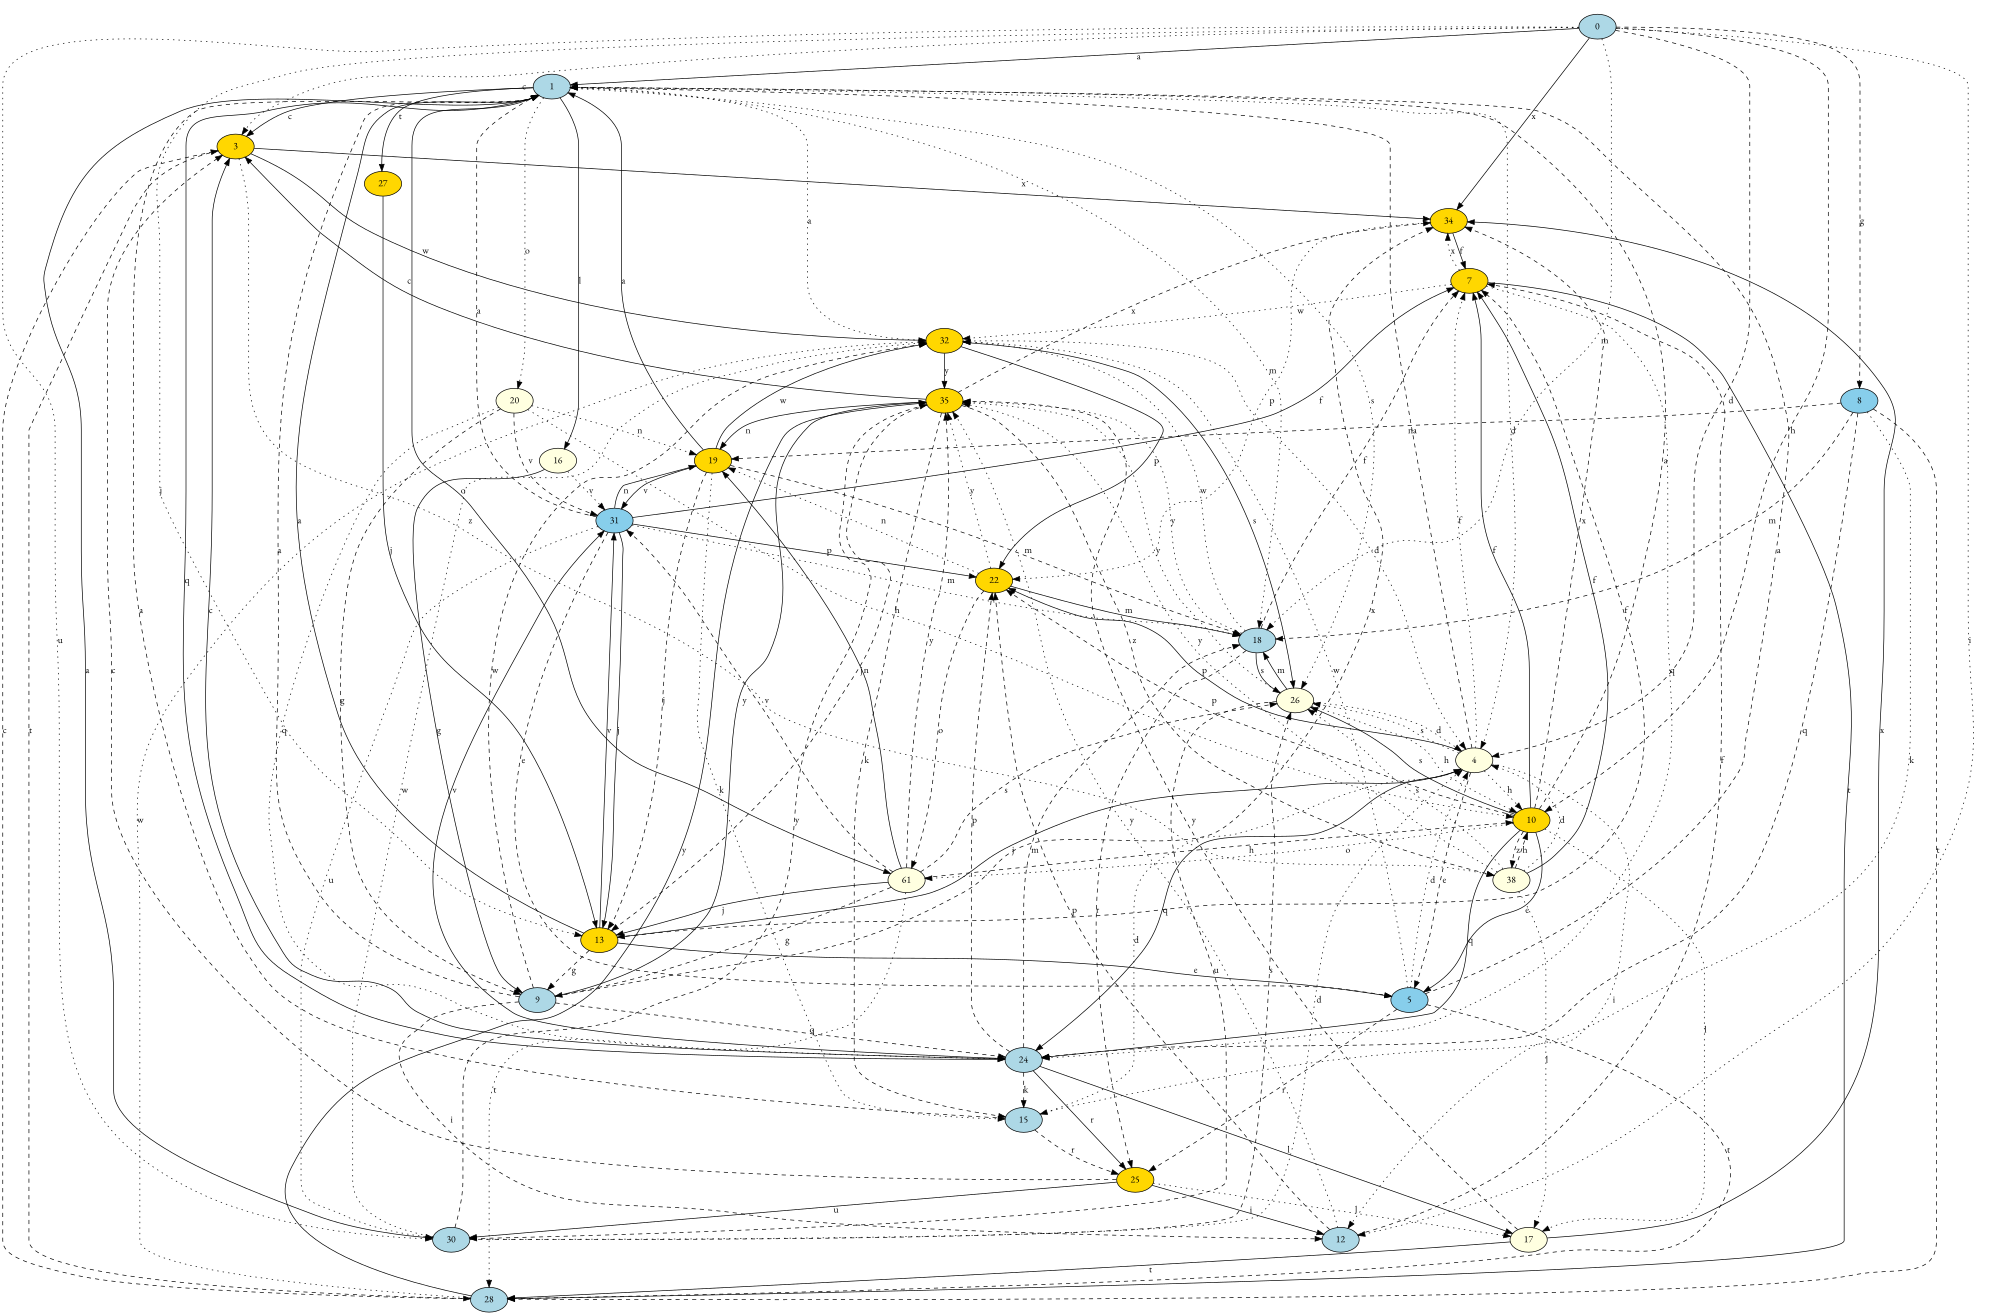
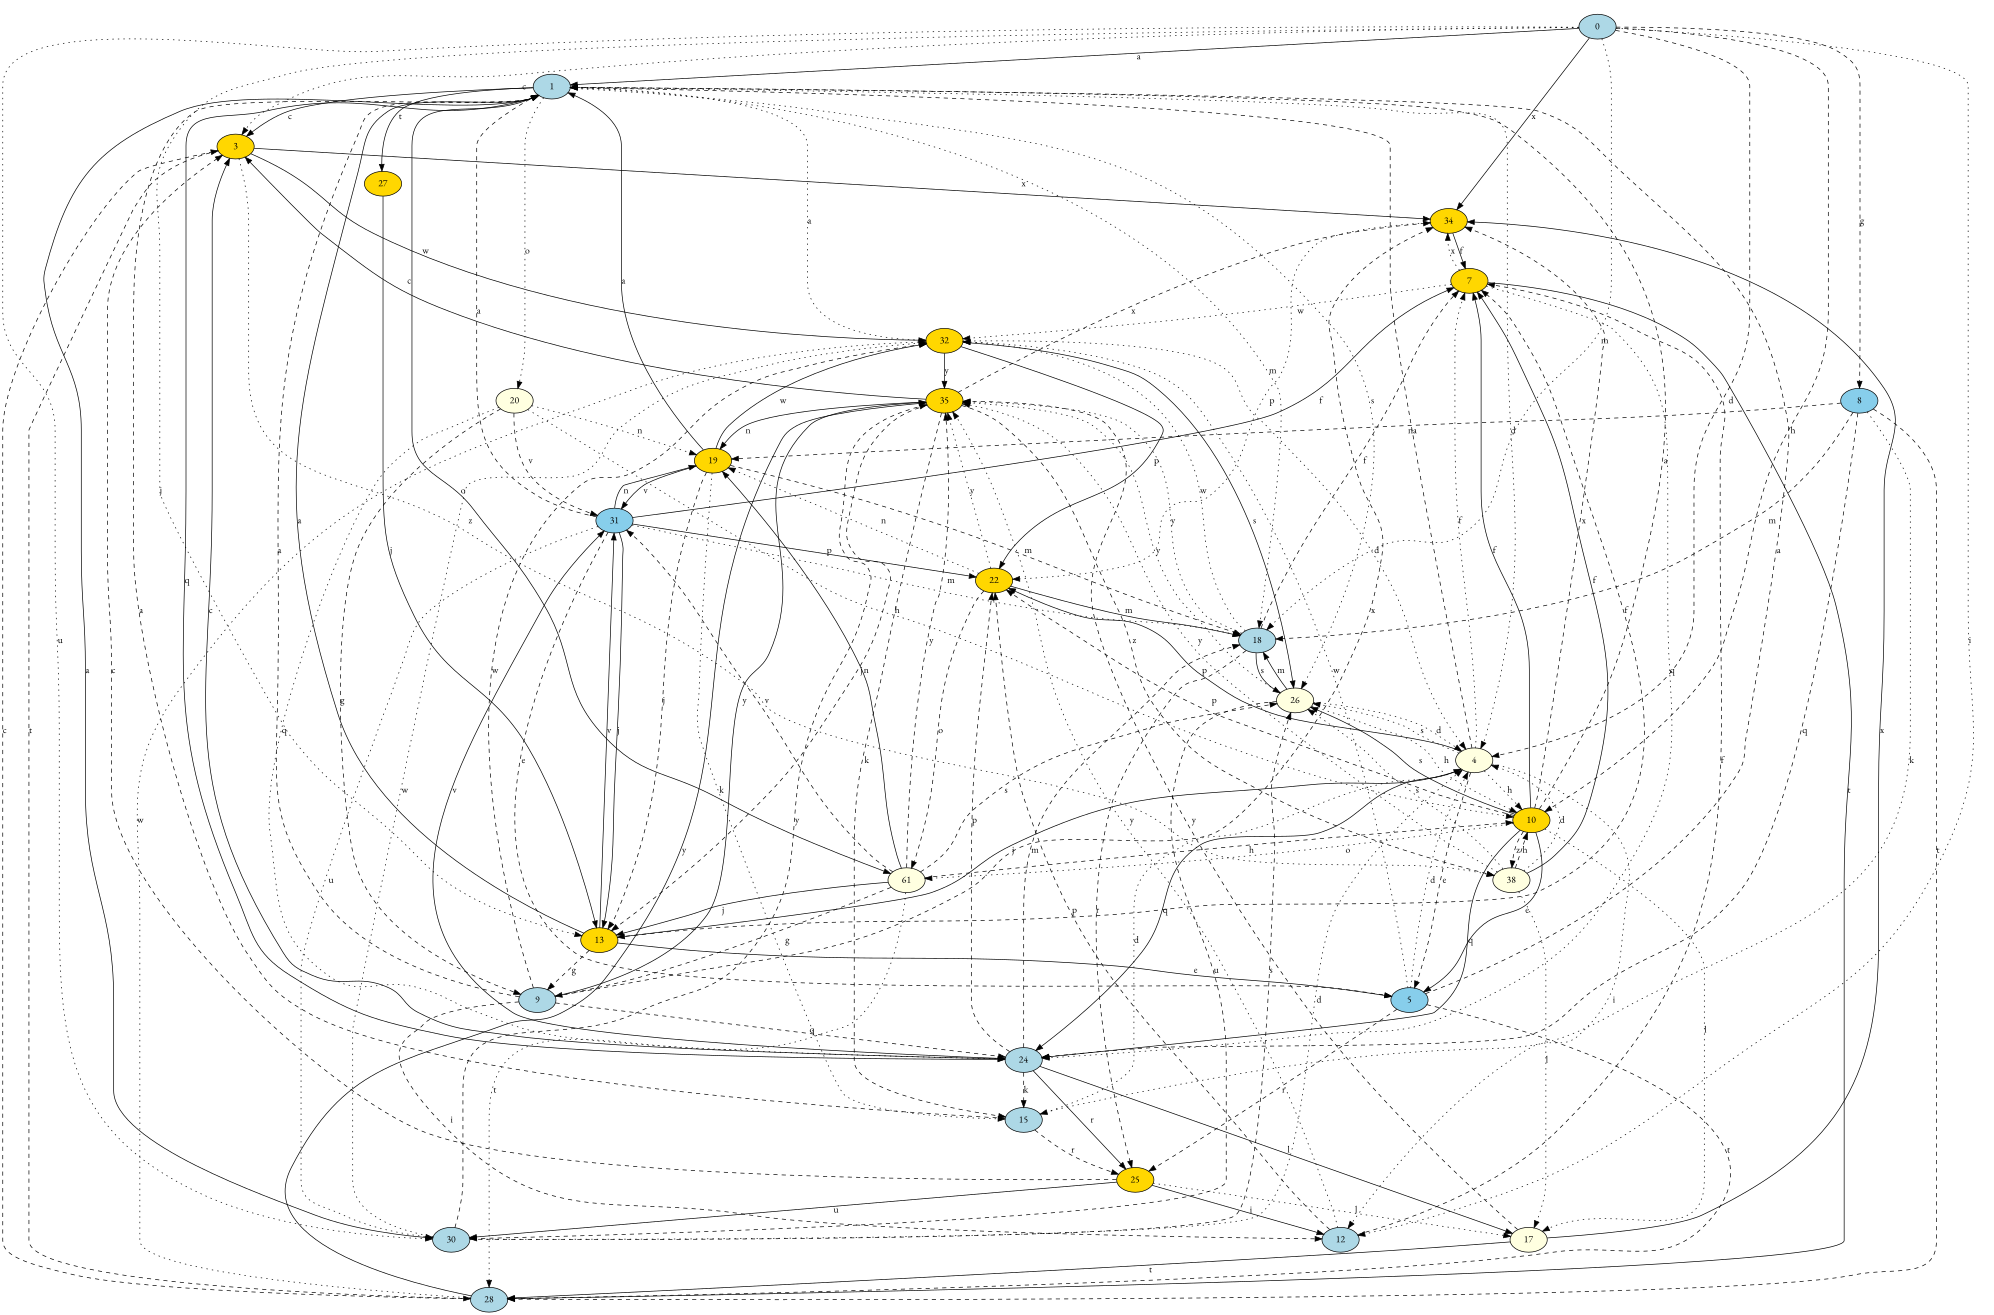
node "16": removed
